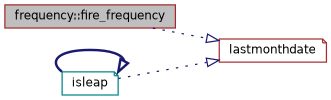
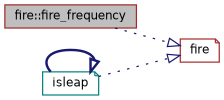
node "frequency::fire_frequency": label "frequency::fire_frequency" -> "fire::fire_frequency"
node "lastmonthdate": label "lastmonthdate" -> "fire"
